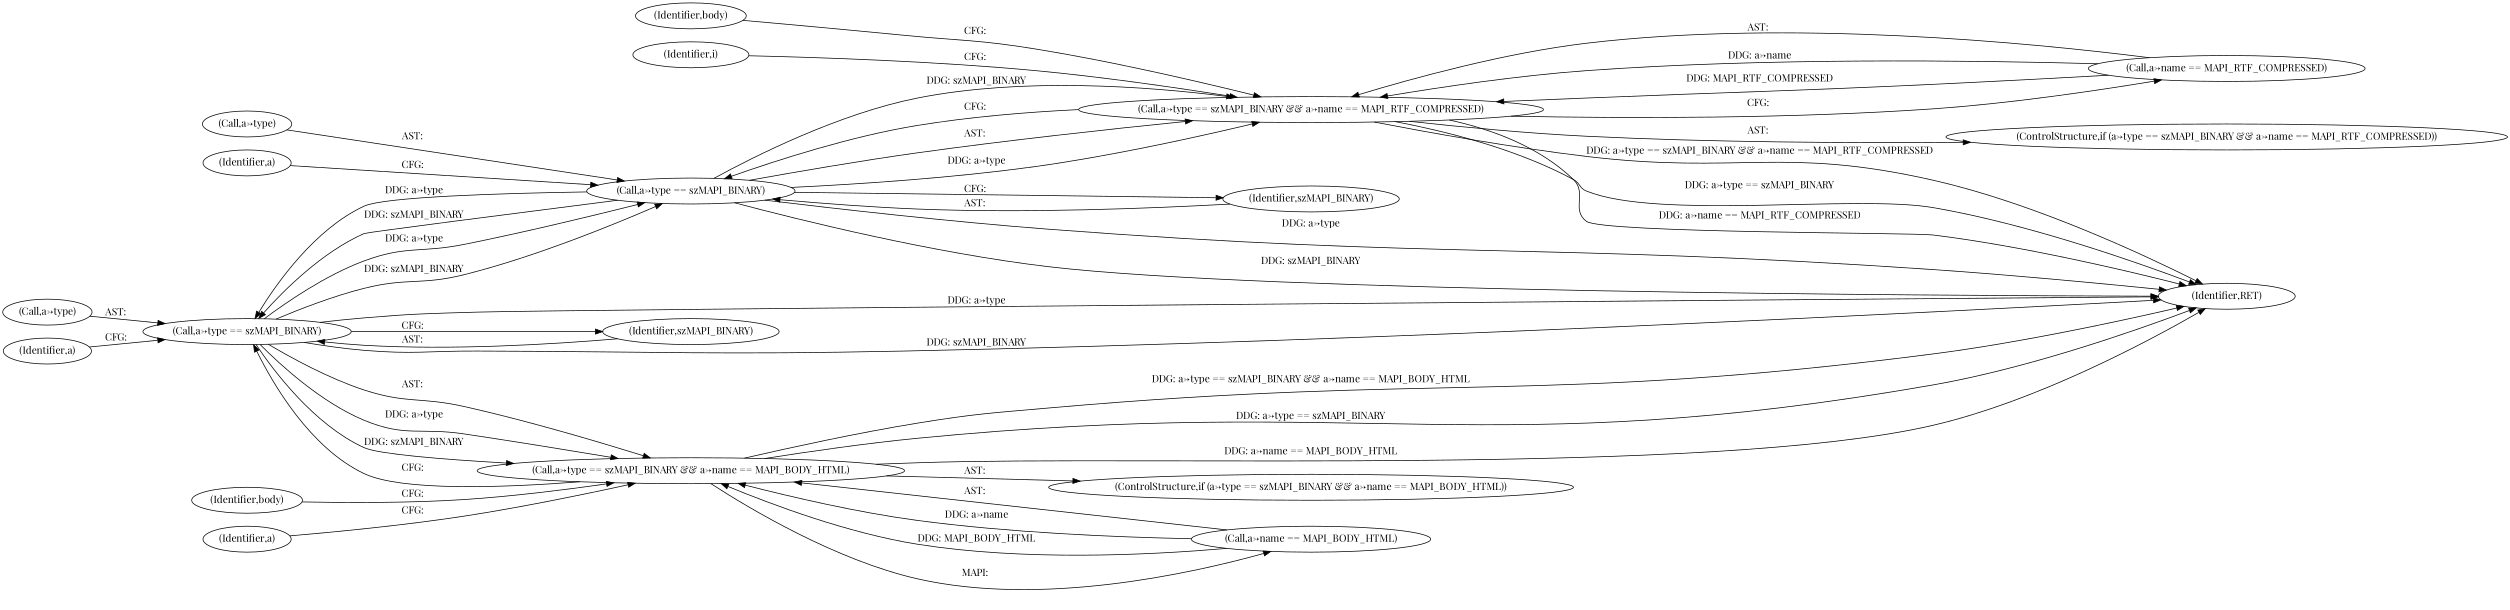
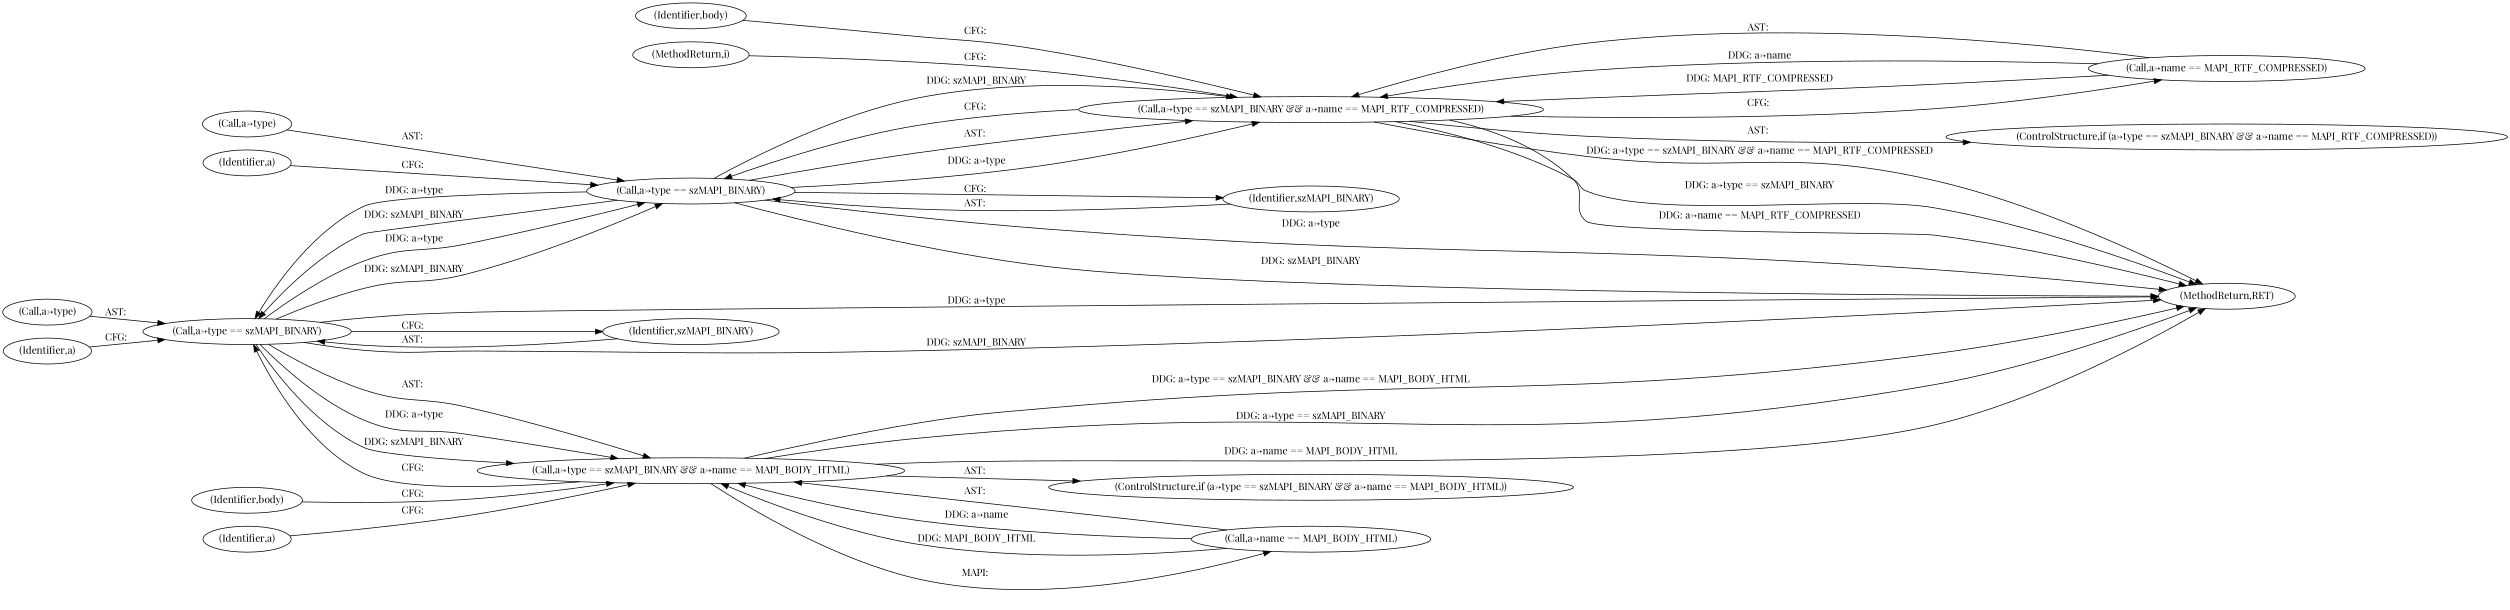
node "(Identifier,i)": label "(Identifier,i)" -> "(MethodReturn,i)"
node "(Identifier,RET)": label "(Identifier,RET)" -> "(MethodReturn,RET)"
